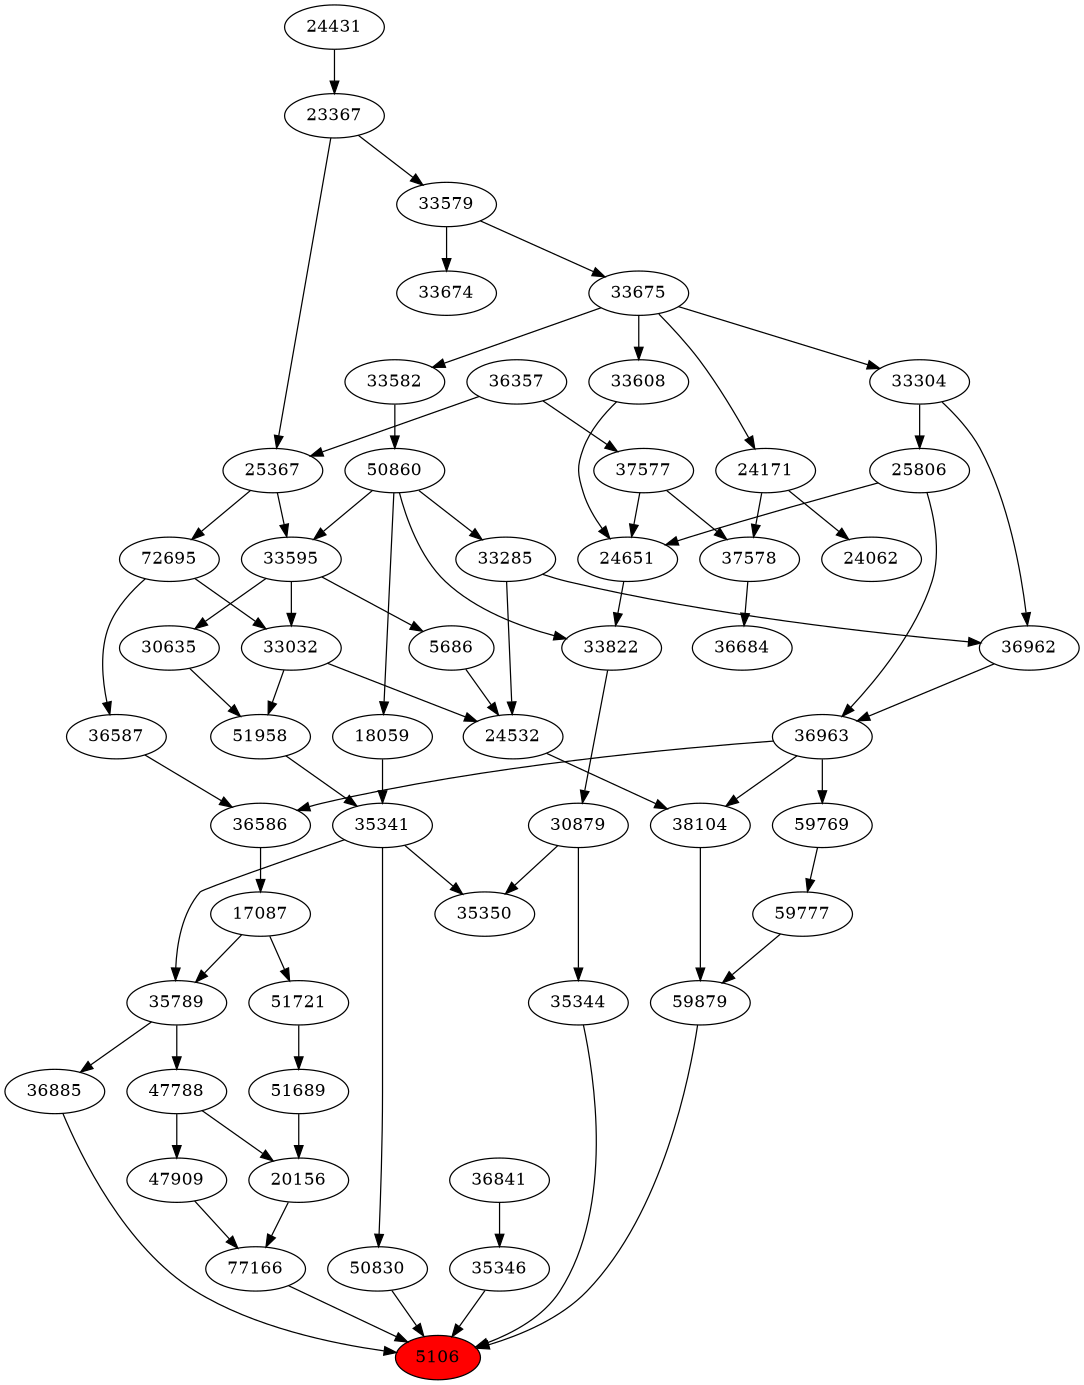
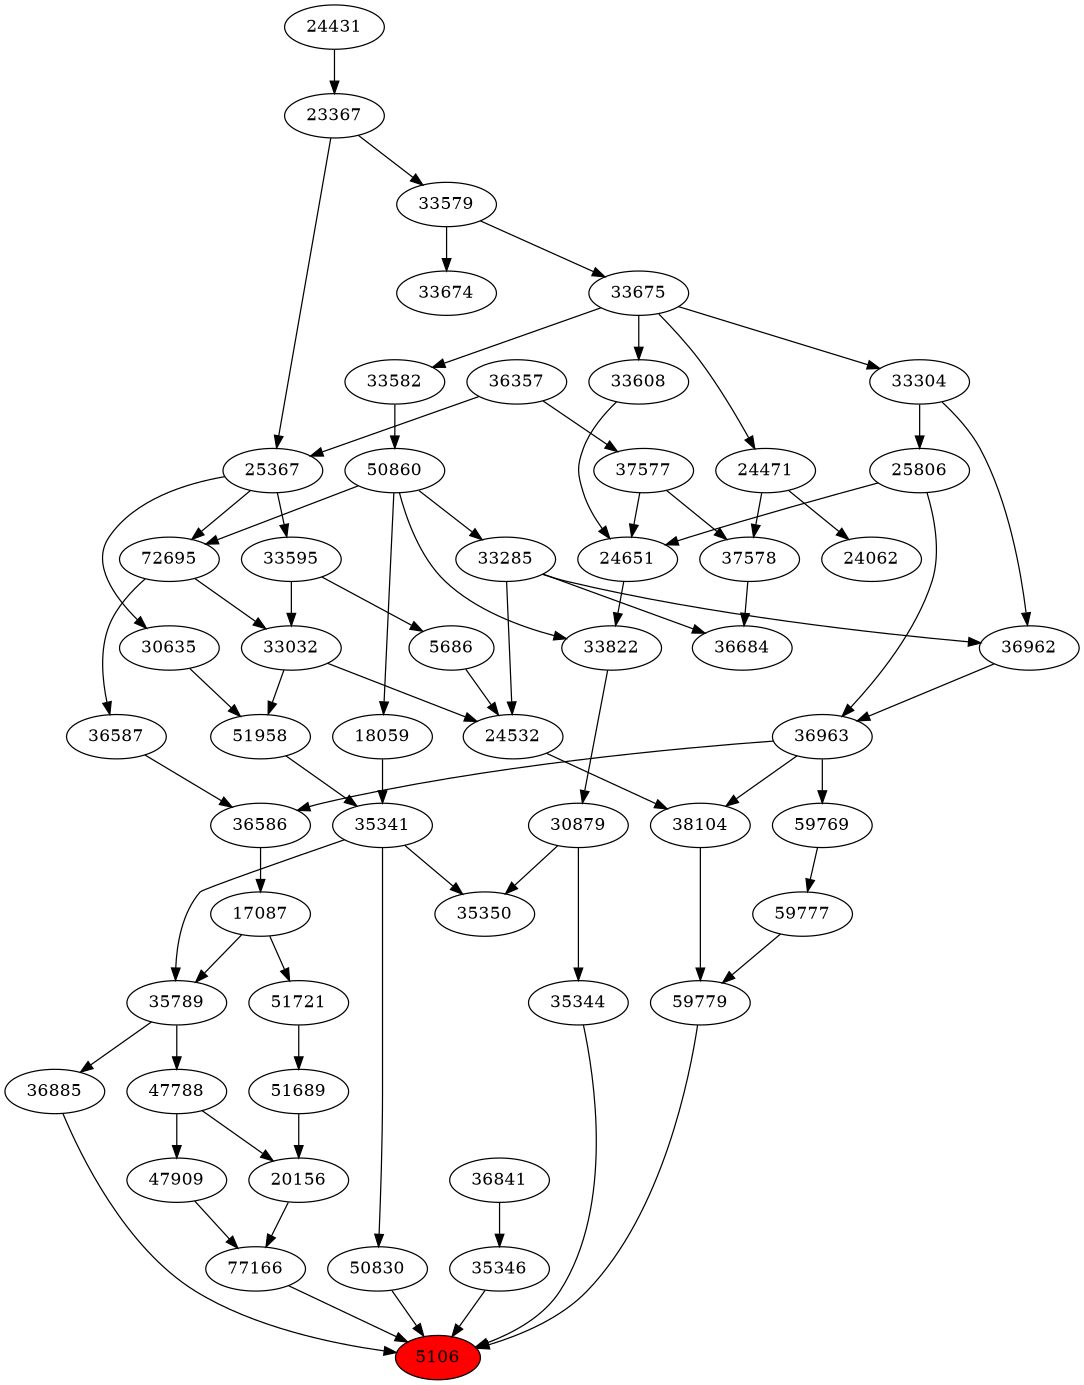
node "24171": label "24171" -> "24471"
edge "50860" -> "33595": now "50860" -> "72695"
edge "33595" -> "30635": now "25367" -> "30635"
edge "33285" -> "36684": added
node "59879": label "59879" -> "59779"
